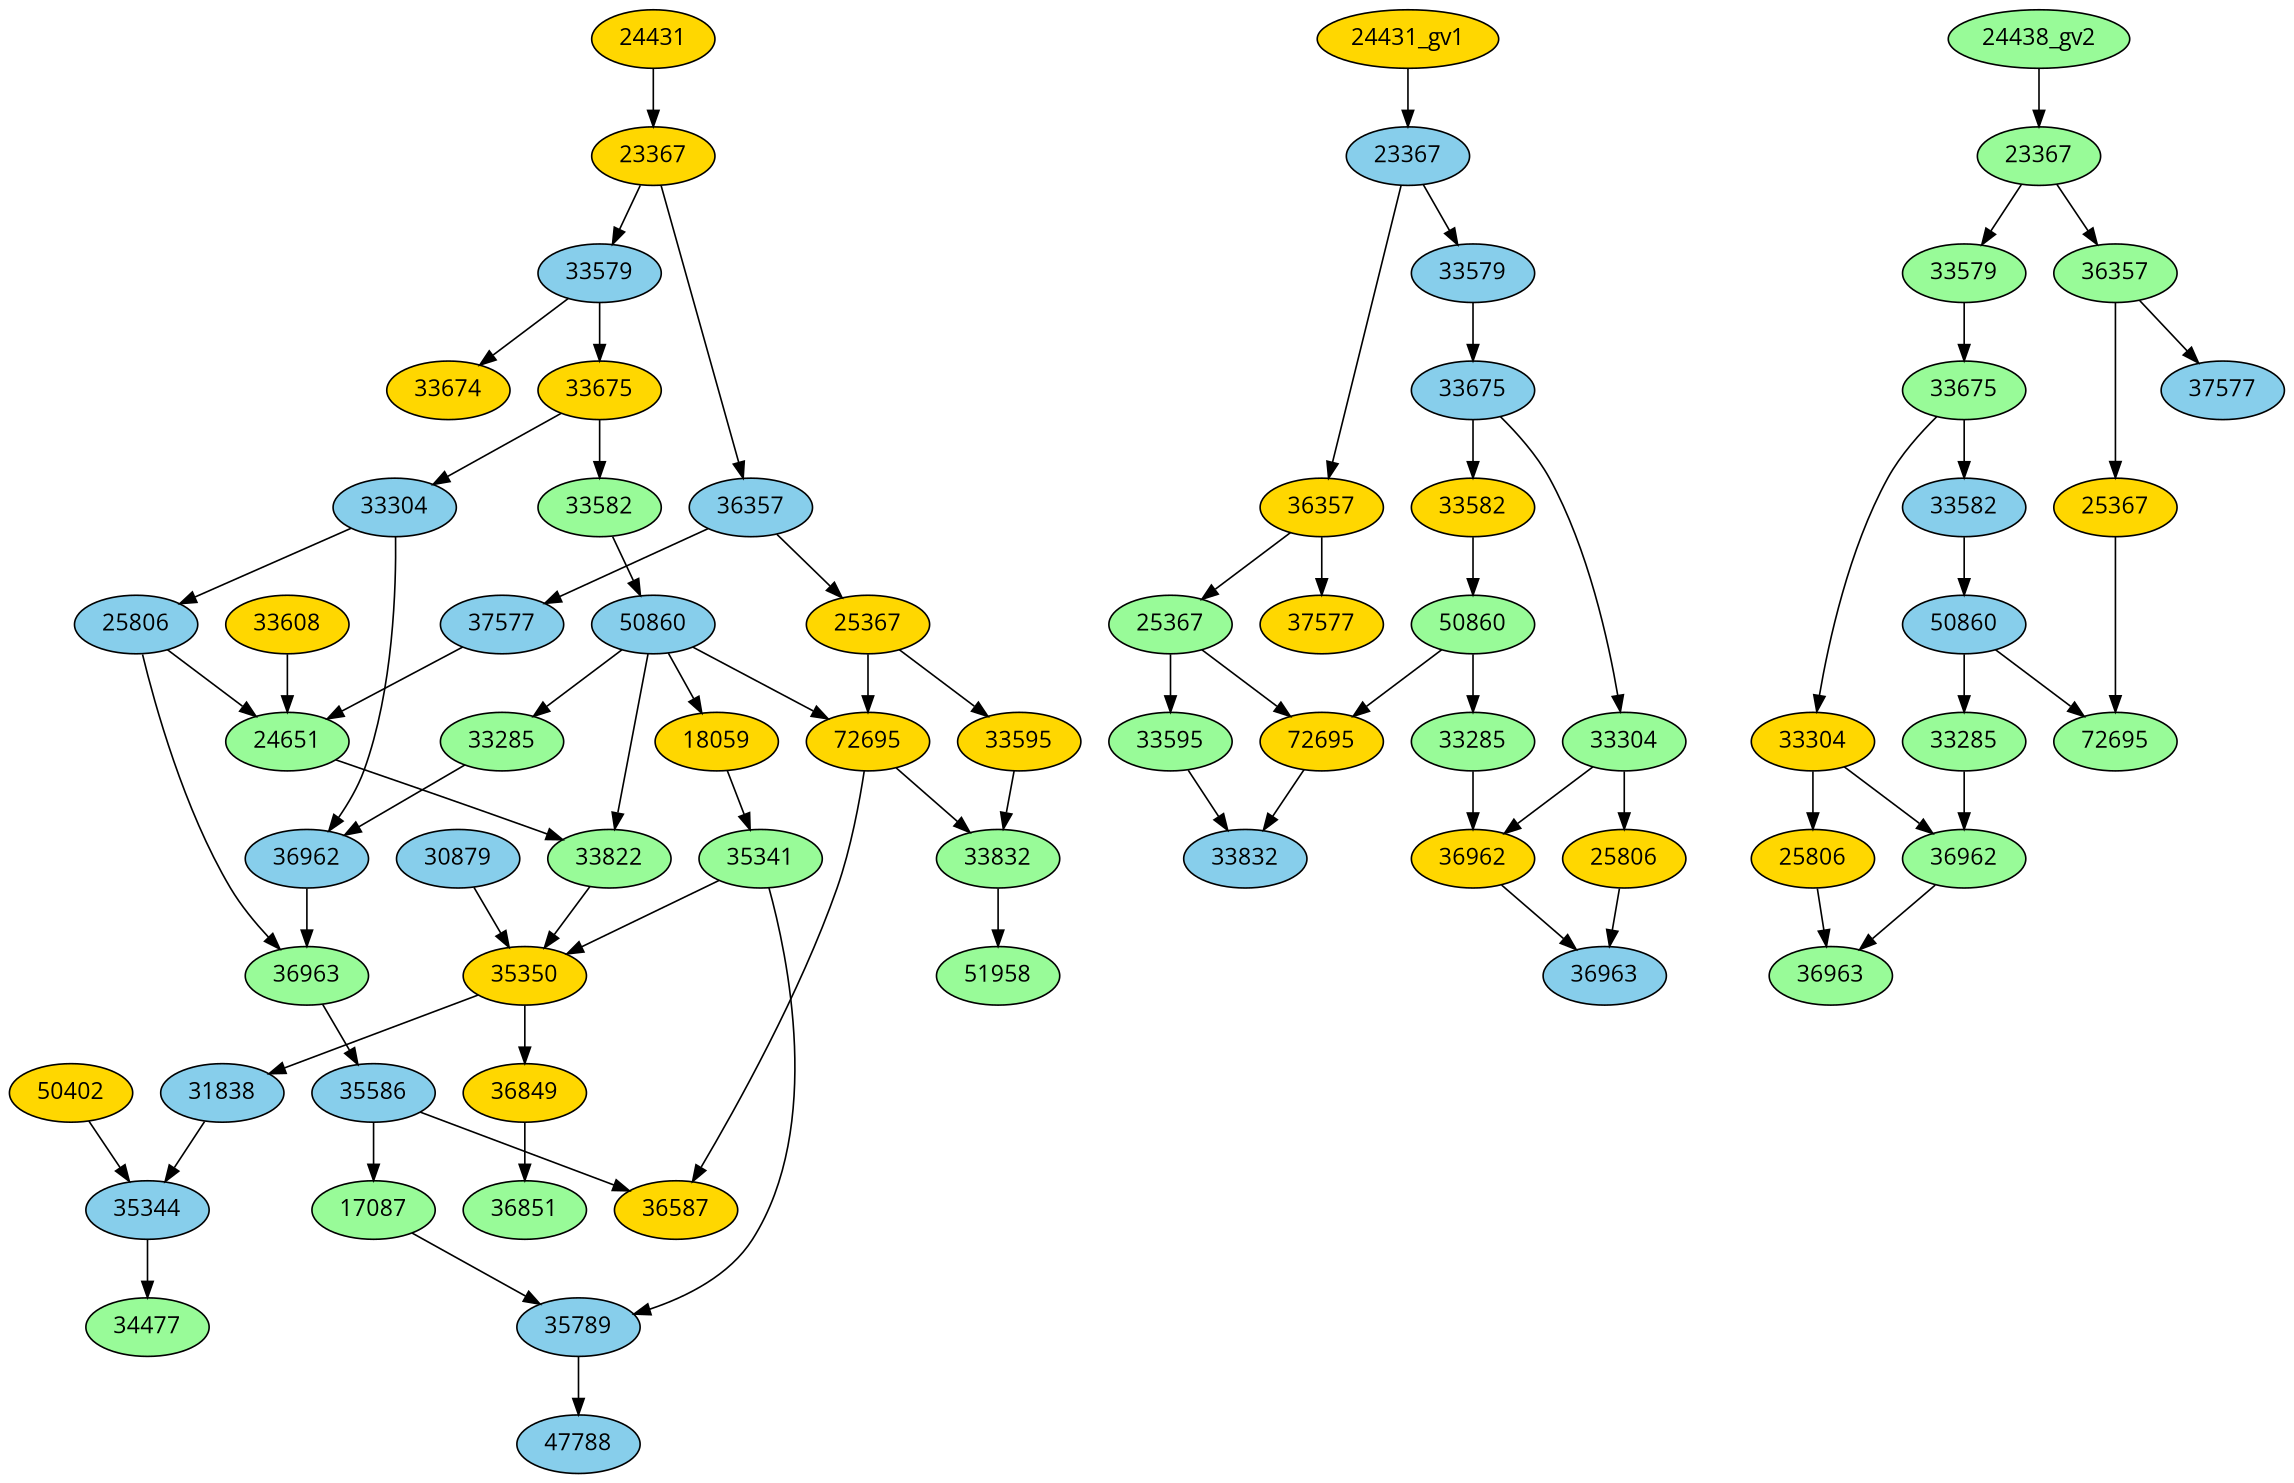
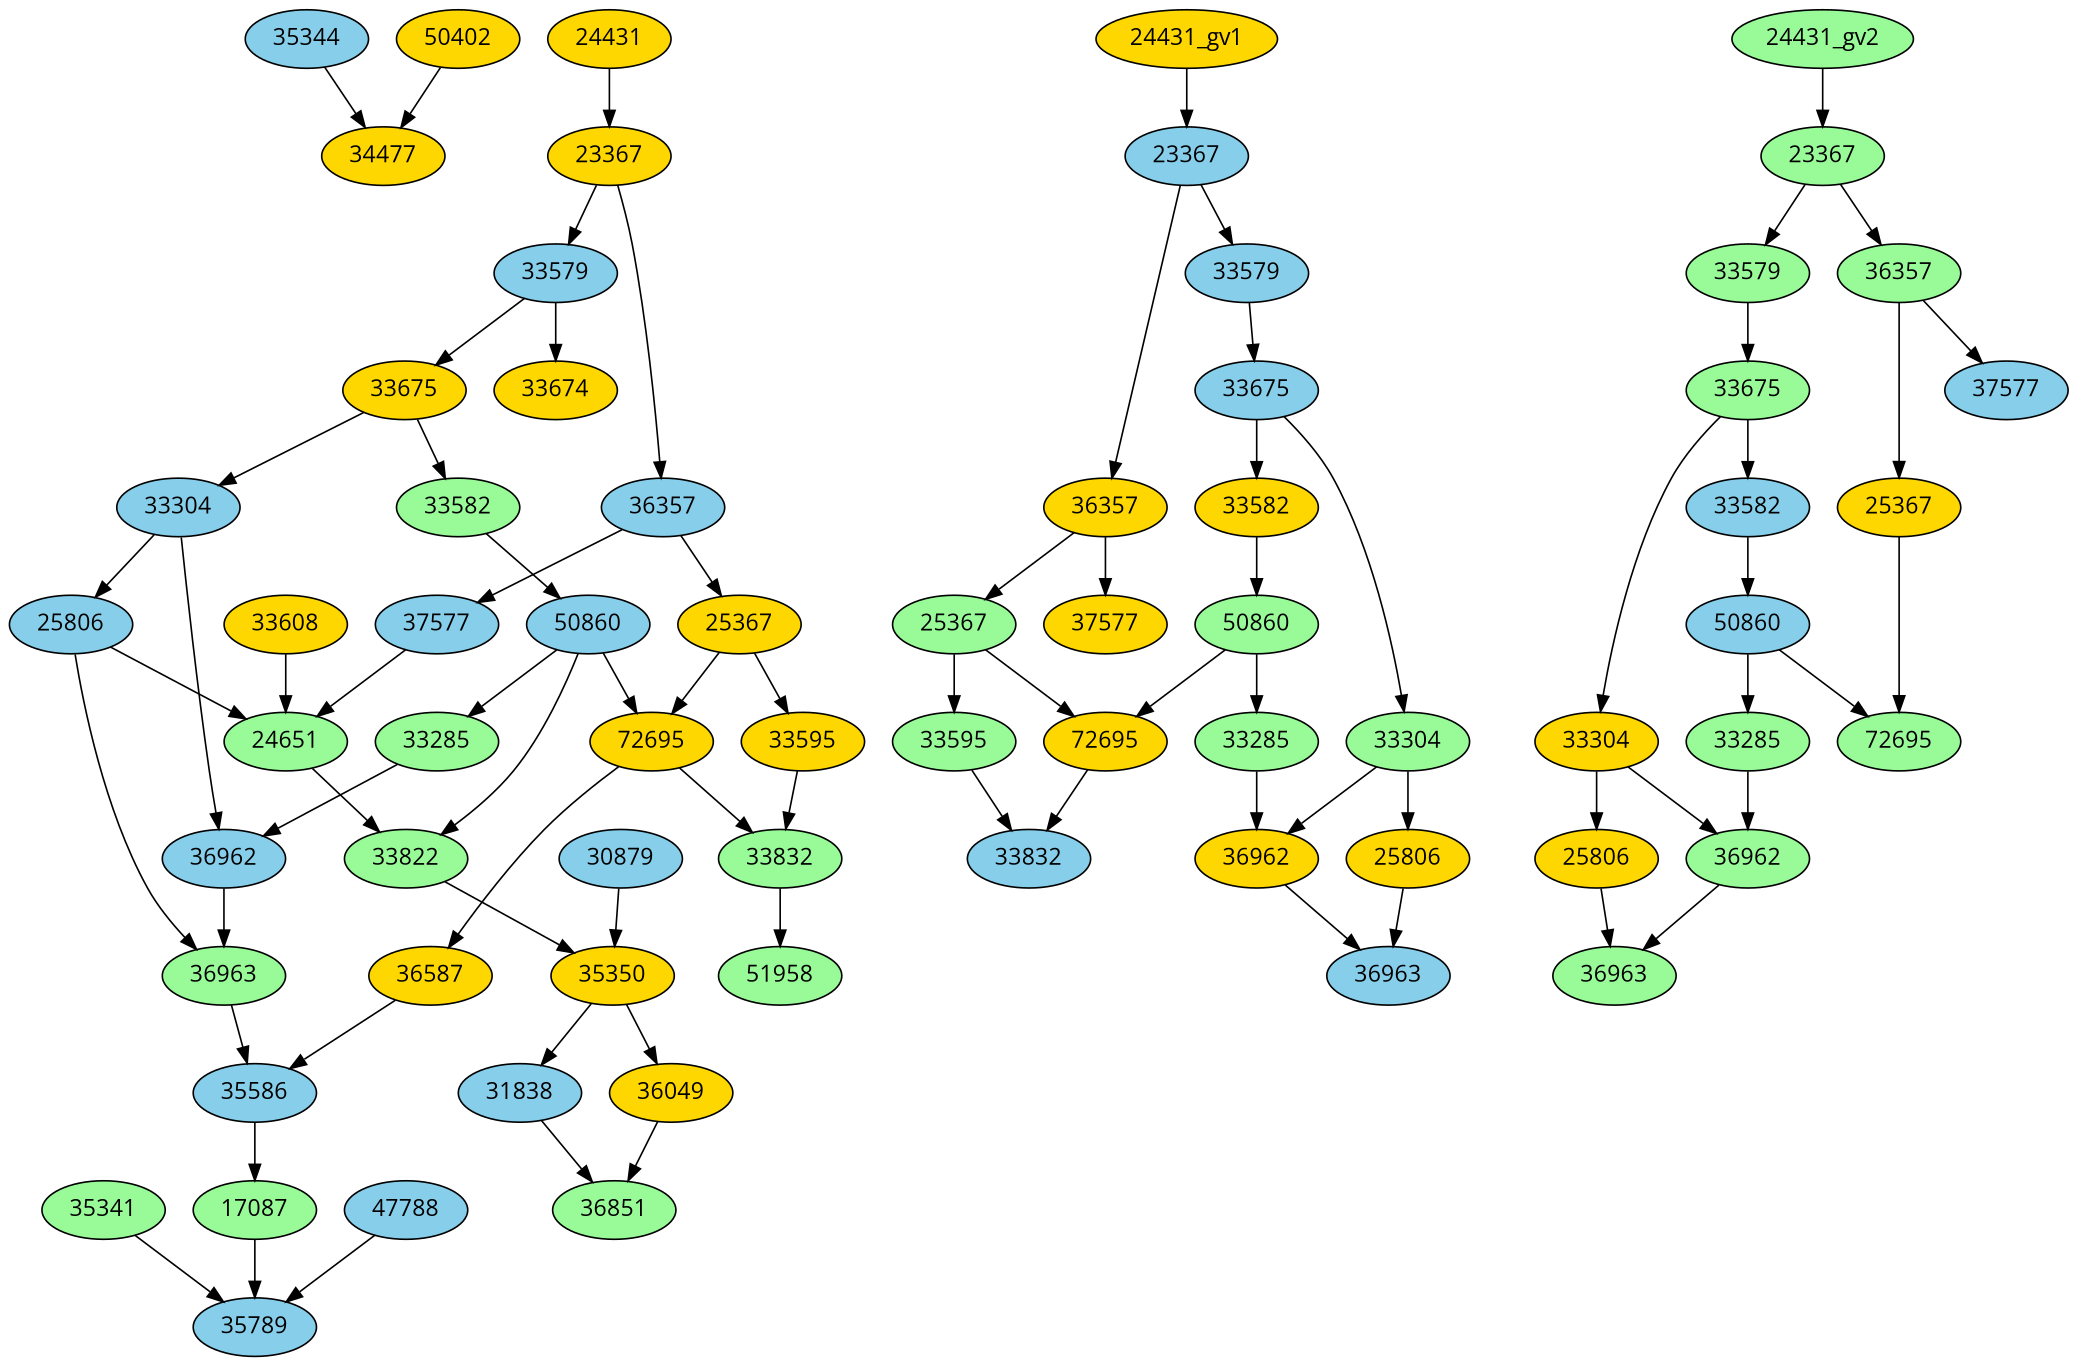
node "24438_gv2": label "24438_gv2" -> "24431_gv2"
node "18059": removed
edge "35341" -> "35350": removed
node "36849": label "36849" -> "36049"
edge "50402" -> "35344": now "50402" -> "34477"
edge "31838" -> "35344": now "31838" -> "36851"
edge "35586" -> "36587": reversed
node "34477": fillcolor palegreen -> gold
edge "35789" -> "47788": reversed
